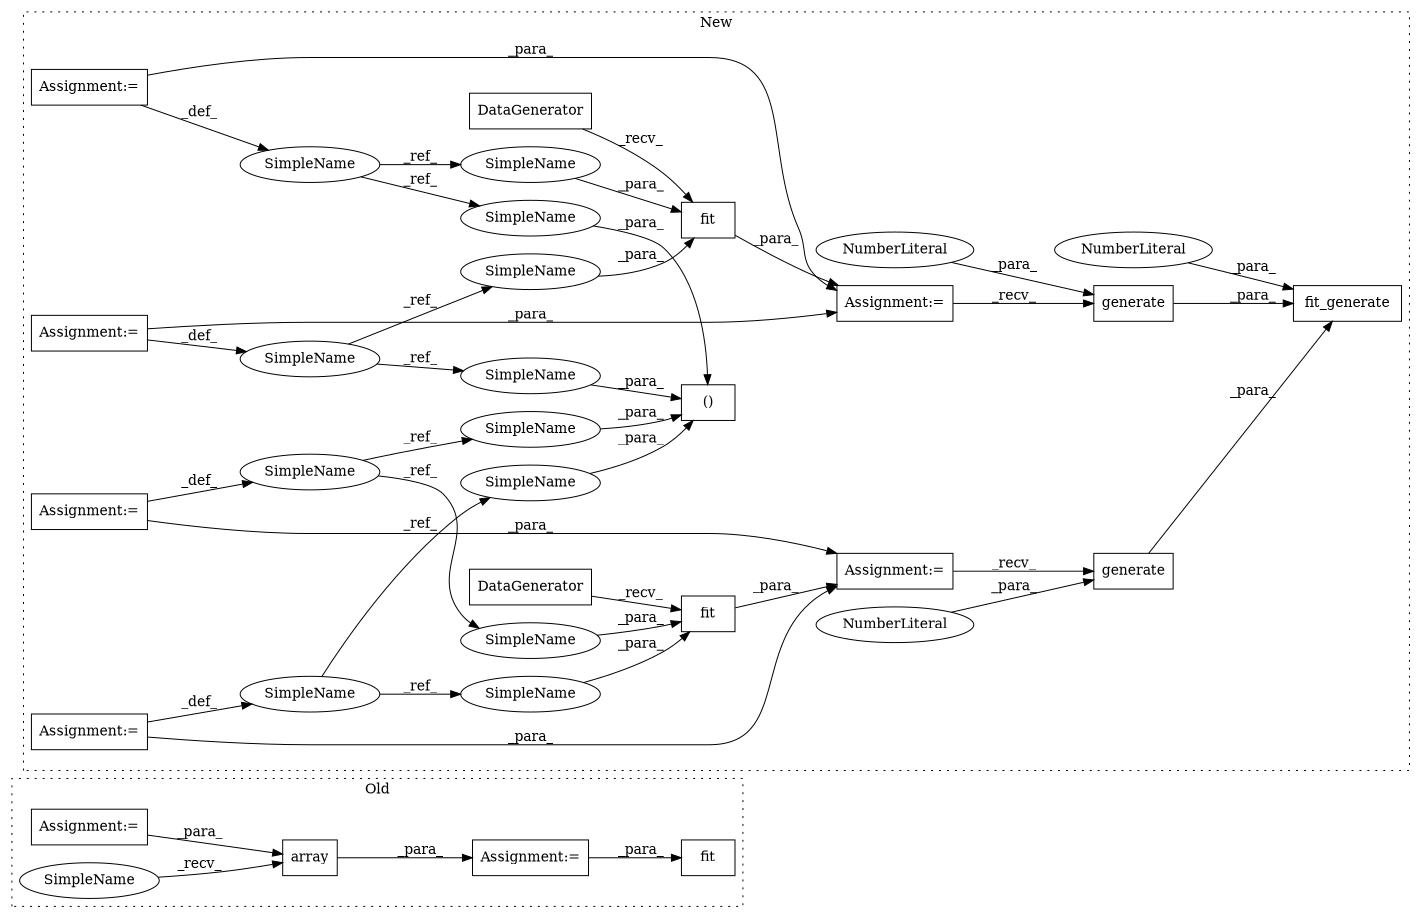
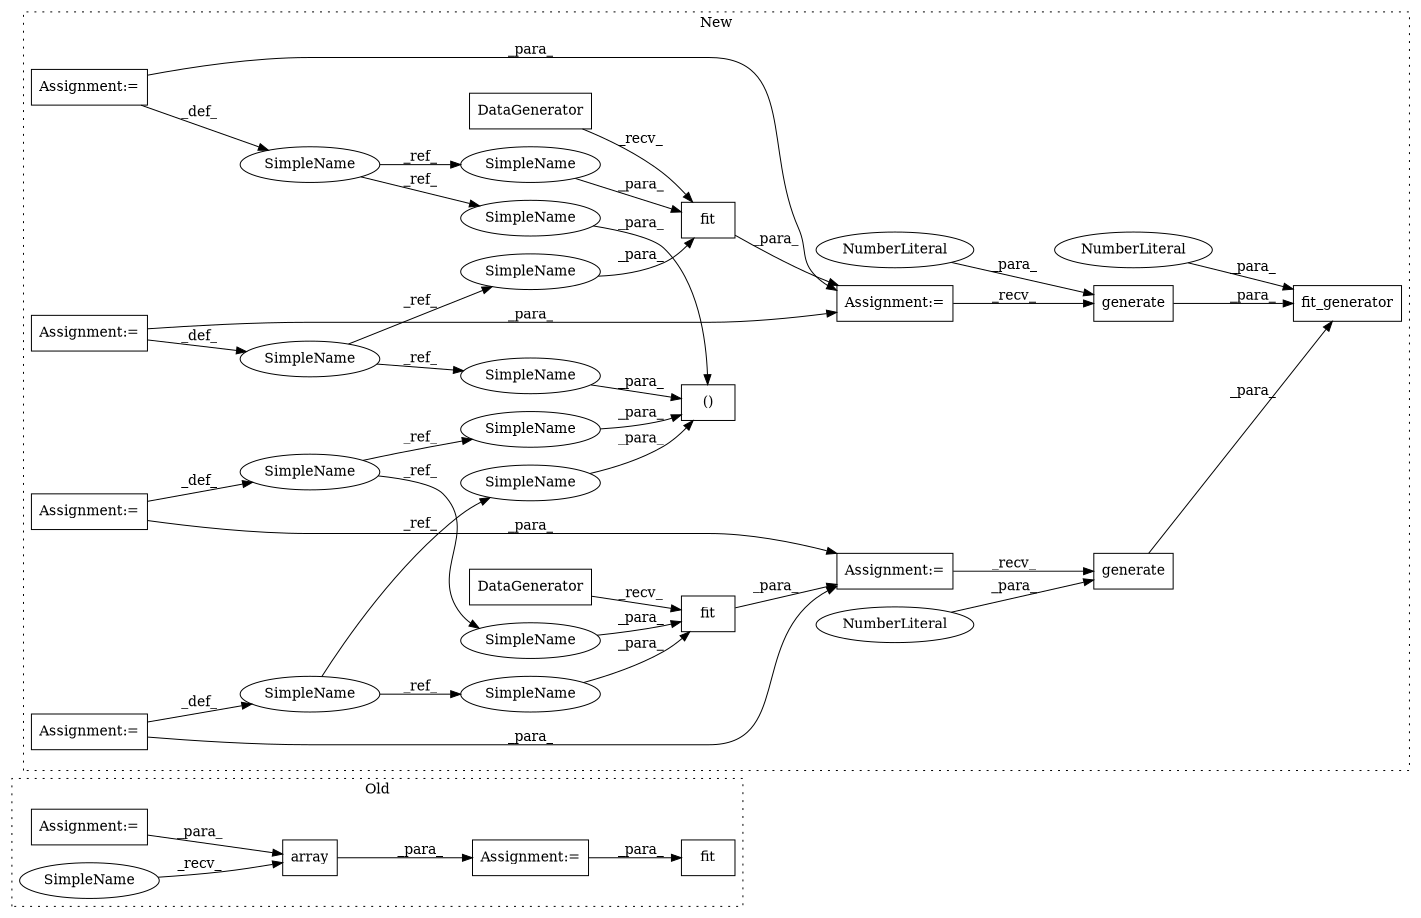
node "fit_generate": label "fit_generate" -> "fit_generator"
